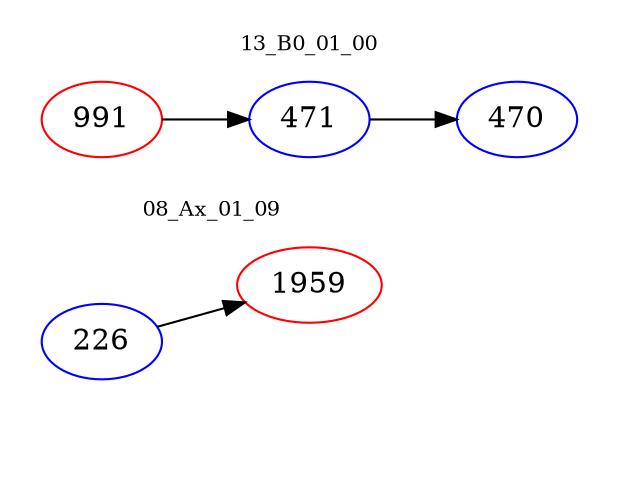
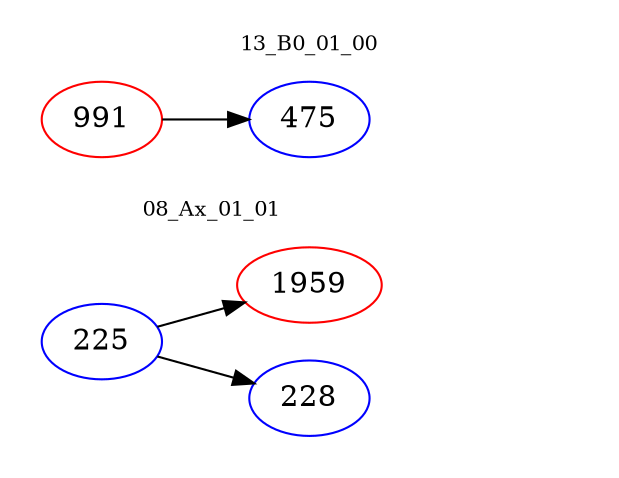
node "471": label "471" -> "475"
node "470": removed
cluster "08_Ax_01_09": label "08_Ax_01_09" -> "08_Ax_01_01"
node "226": label "226" -> "225"
node "228": added
